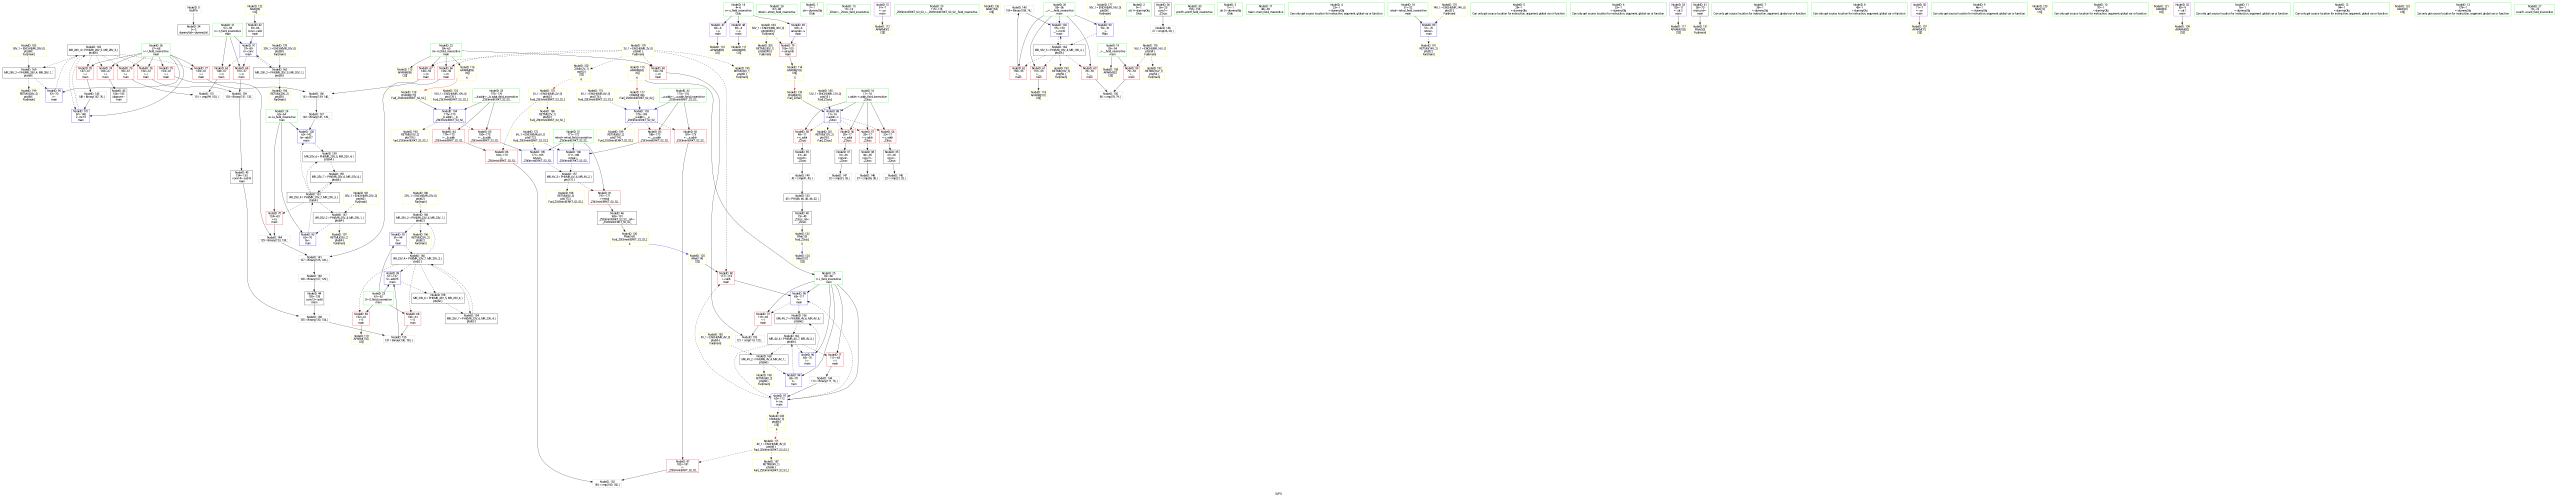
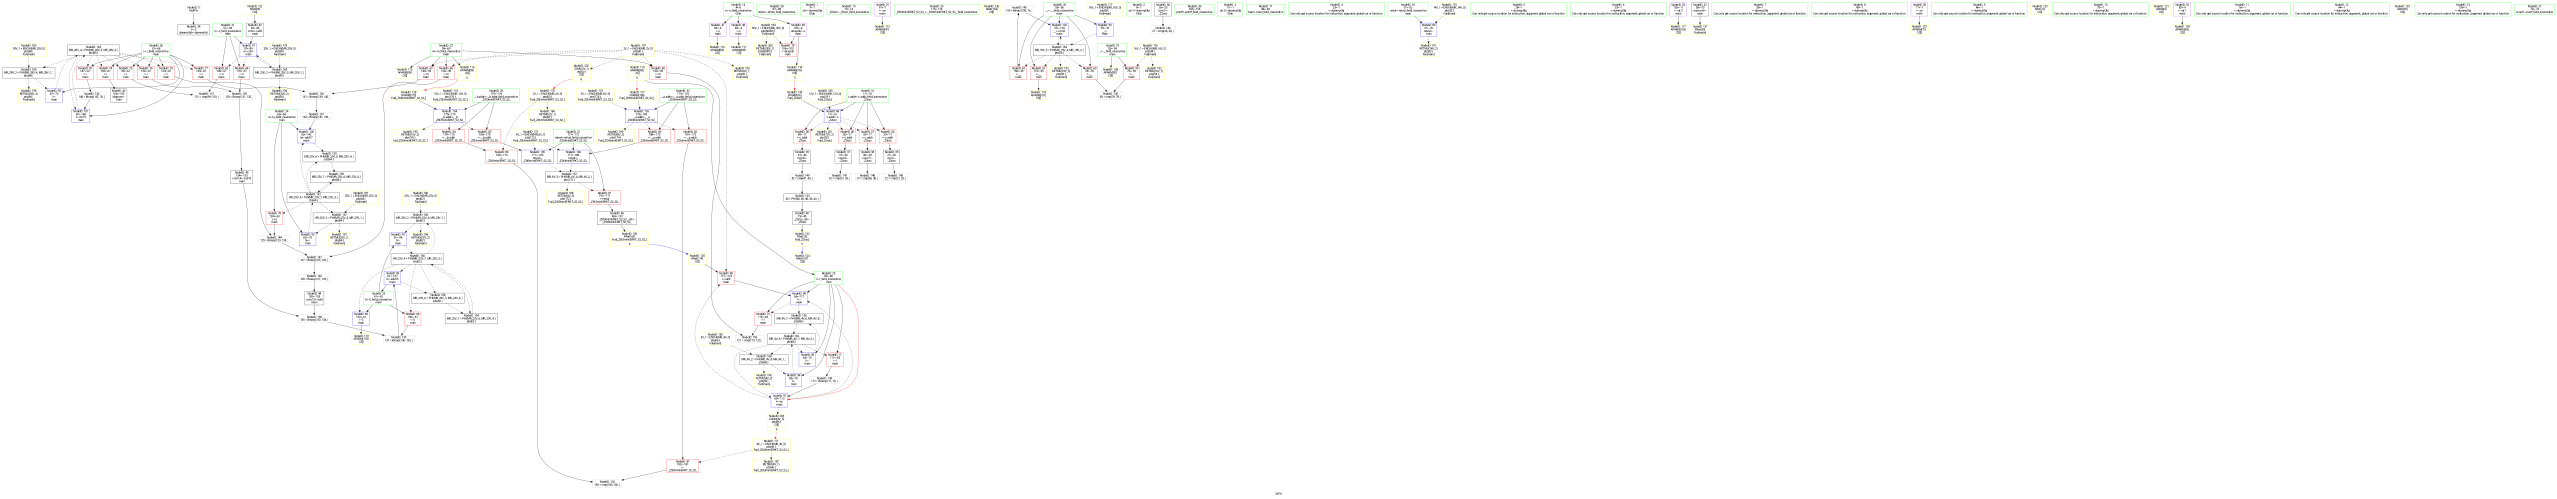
edge "NodeID: 163" -> "NodeID: 75": added
edge "NodeID: 79" -> "NodeID: 114": now "NodeID: 49" -> "NodeID: 114"
edge "NodeID: 202" -> "NodeID: 170": style dashed -> solid
edge "NodeID: 23" -> "NodeID: 99": reversed
node "NodeID: 69": color red -> blue
edge "NodeID: 25" -> "NodeID: 97": color black -> red
